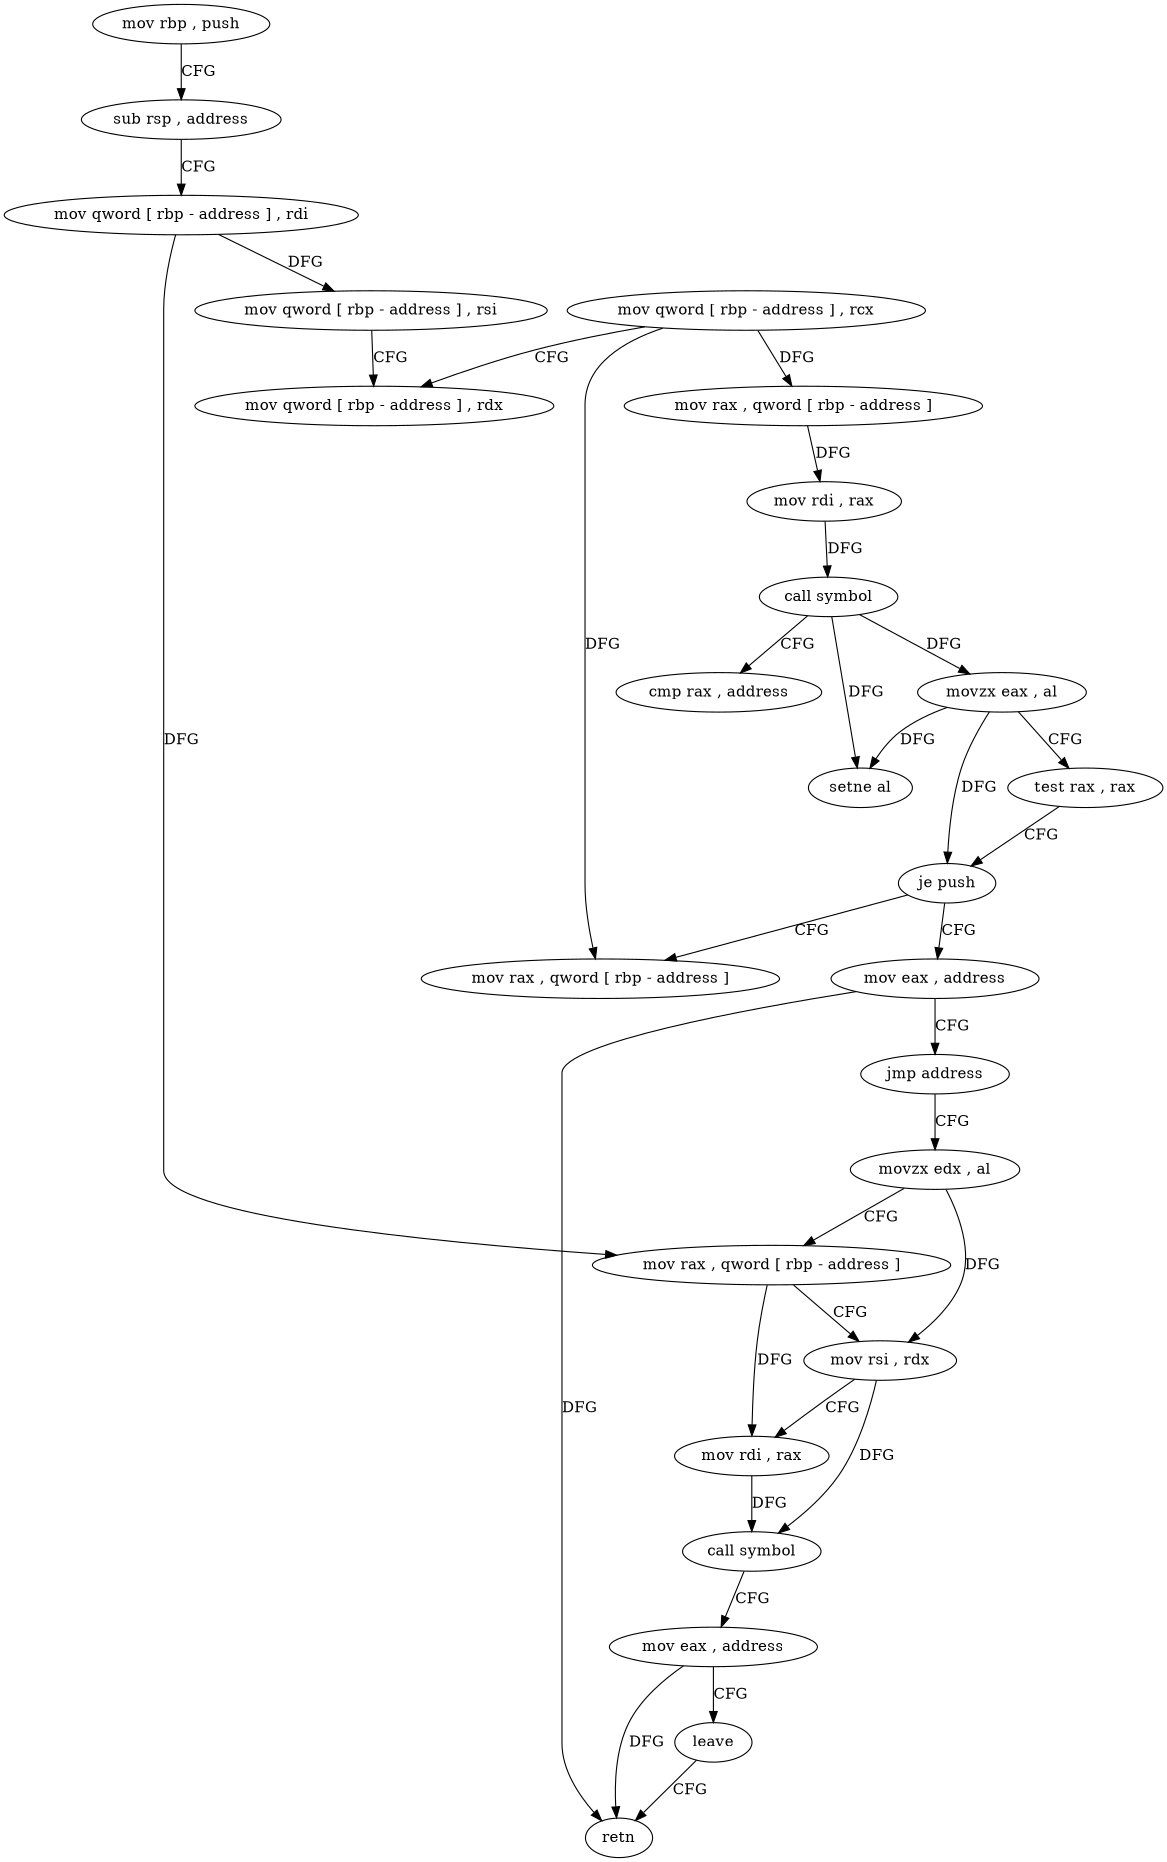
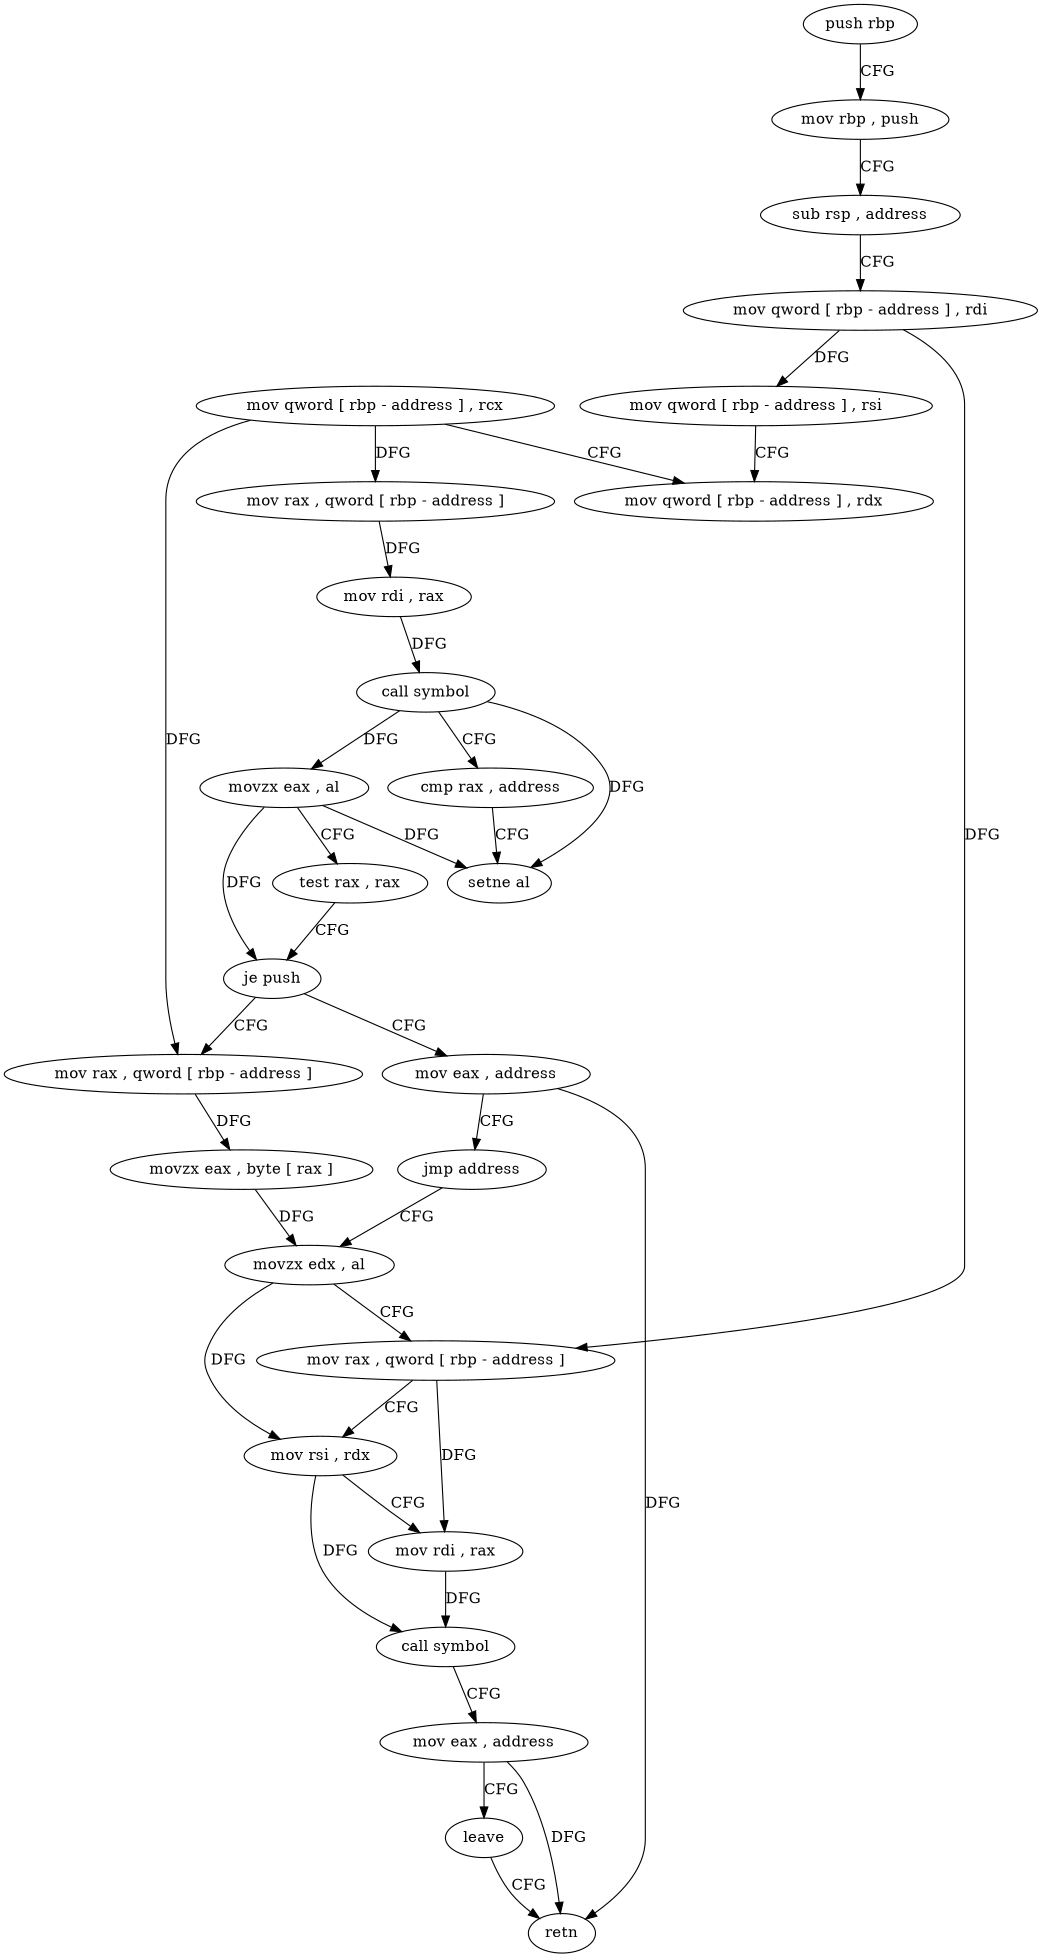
node "push rbp": added
edge "cmp rax , address" -> "setne al": added, label "CFG"
node "movzx eax , byte [ rax ]": added
